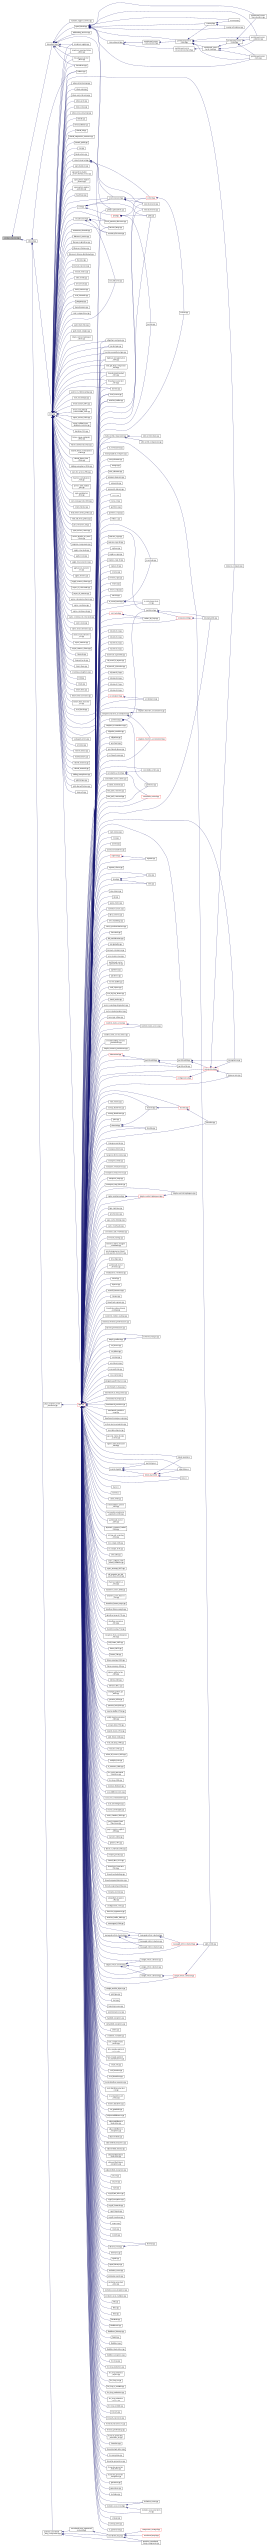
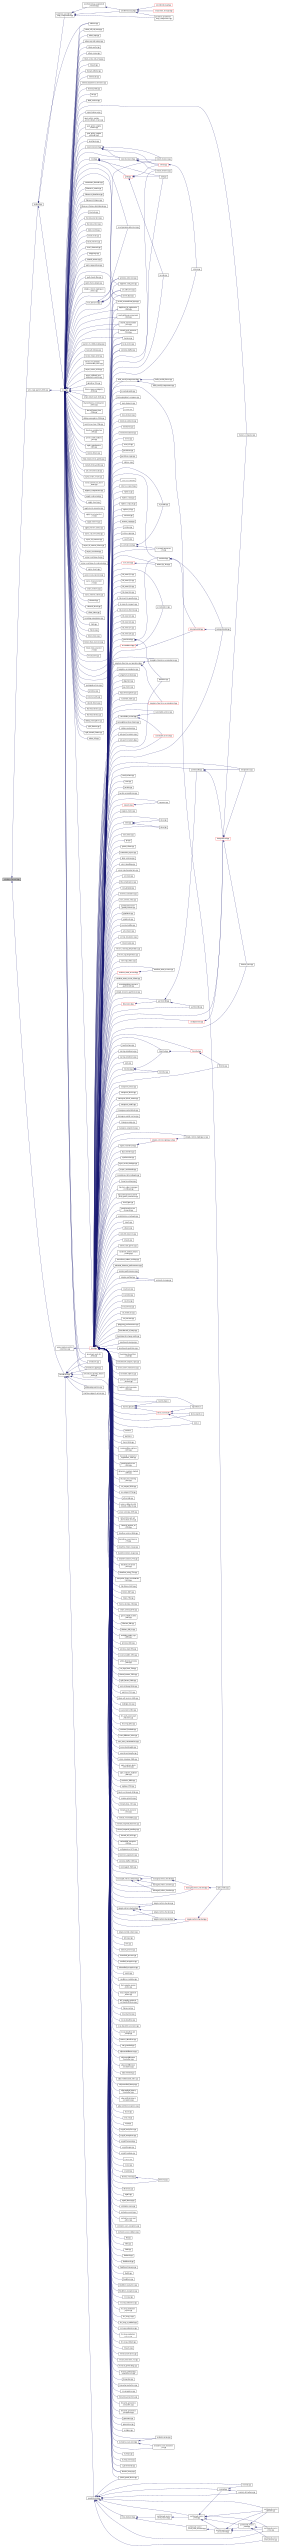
edge "zero_copy_parcels_1001.cpp" -> "lcos.hpp": reversed
node "local_dataflow_executor _v1.cpp": removed
